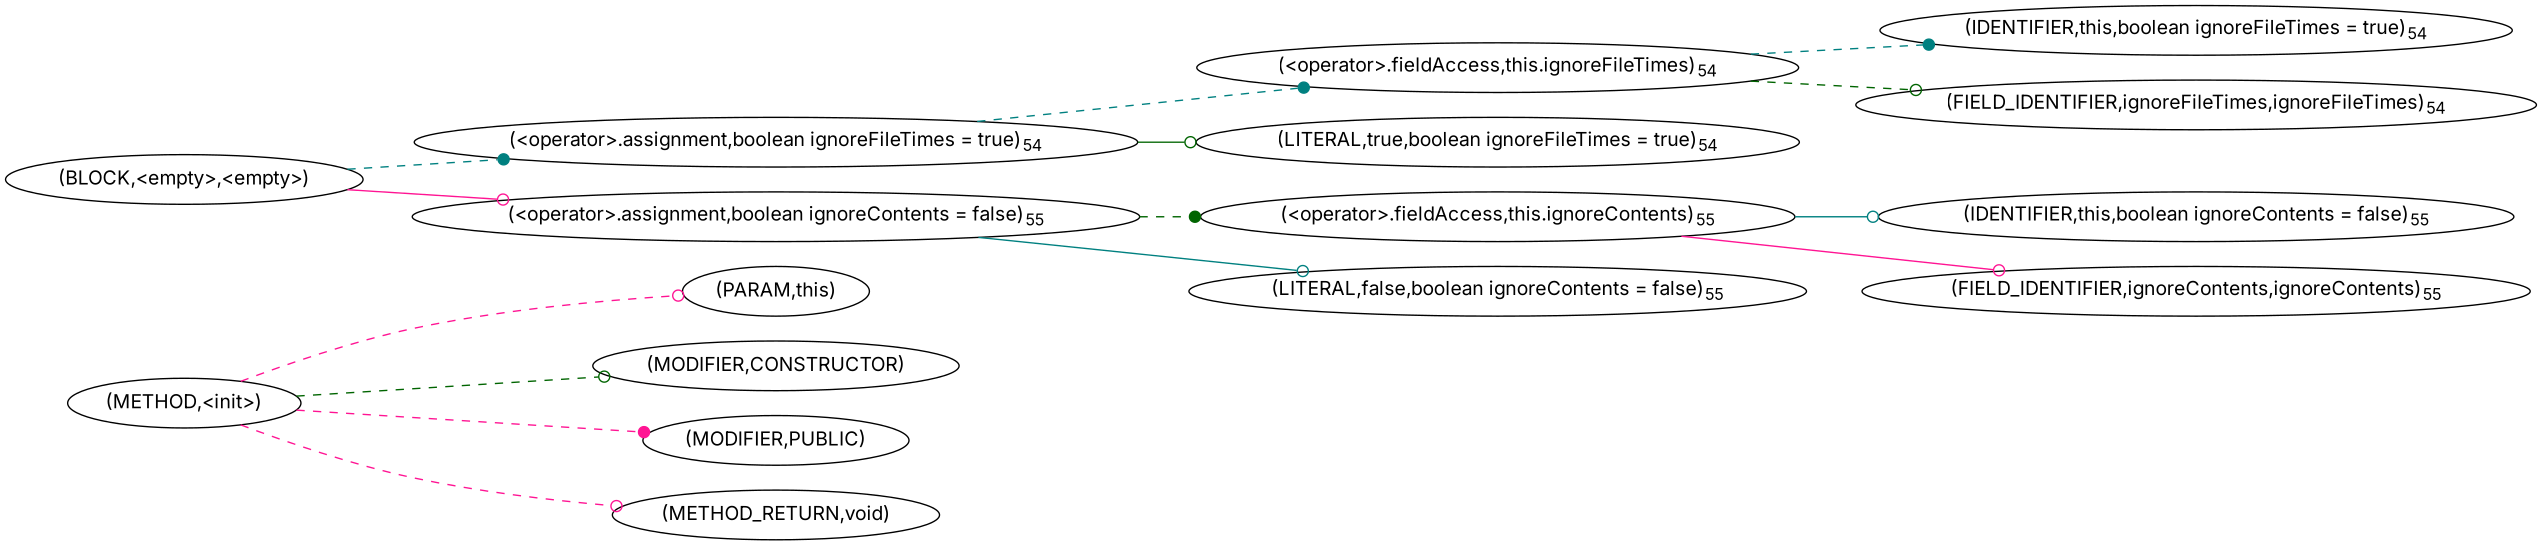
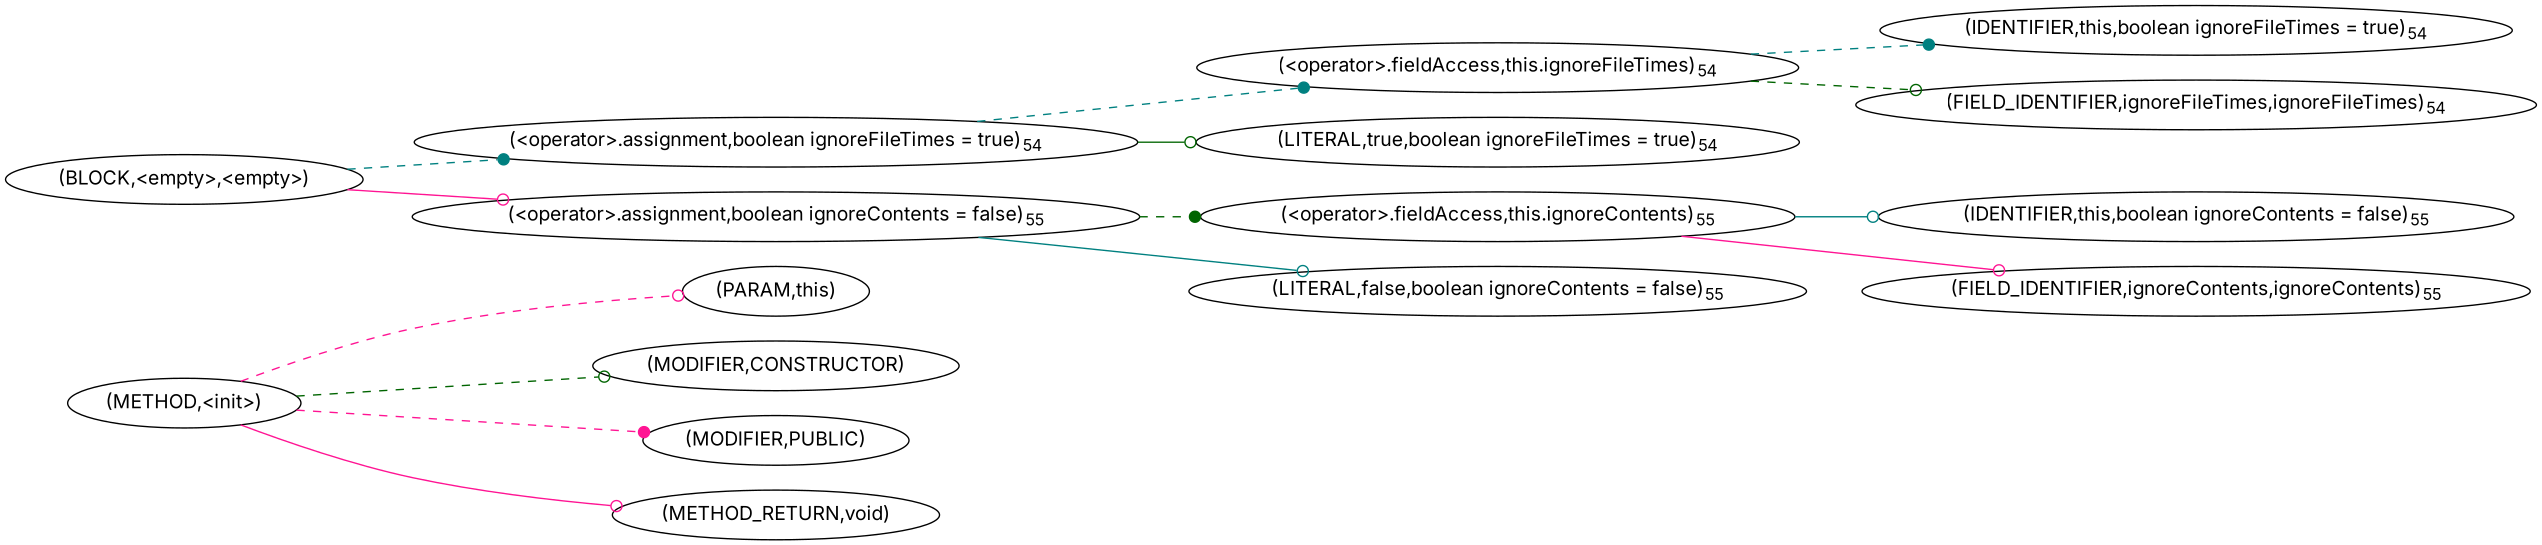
edge "(METHOD,<init>)" -> "(METHOD_RETURN,void)": style dashed -> solid
